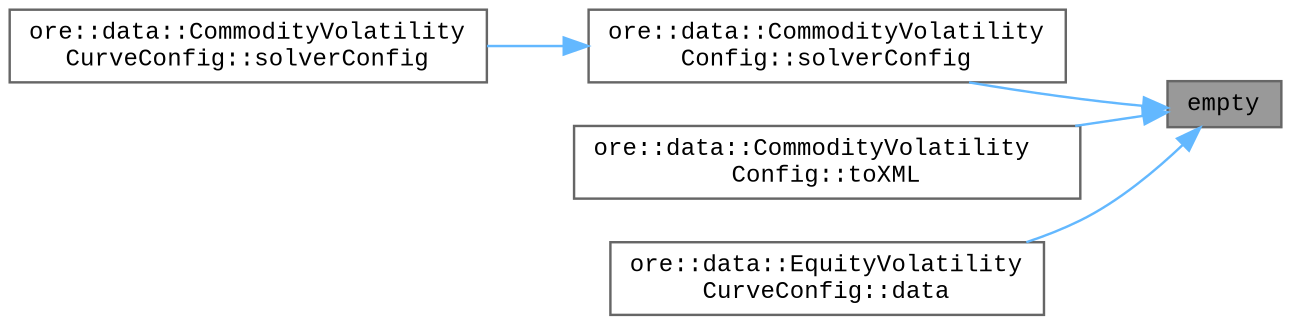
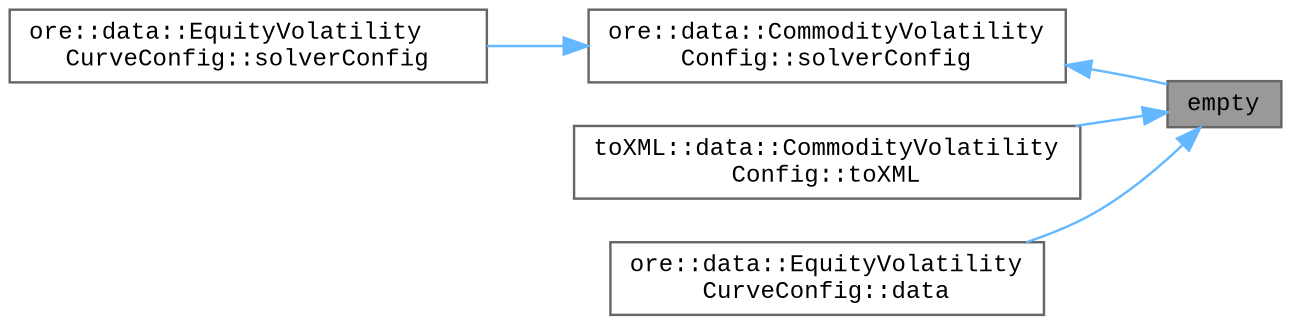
node "ore::data::CommodityVolatility CurveConfig::solverConfig": label "ore::data::CommodityVolatility CurveConfig::solverConfig" -> "ore::data::EquityVolatility CurveConfig::solverConfig"
edge "ore::data::CommodityVolatility Config::solverConfig" -> "empty": reversed
node "ore::data::CommodityVolatility Config::toXML": label "ore::data::CommodityVolatility Config::toXML" -> "toXML::data::CommodityVolatility Config::toXML"
